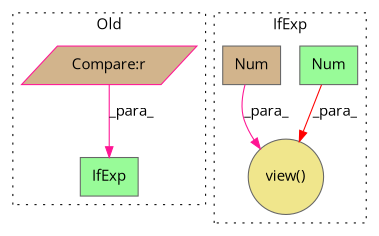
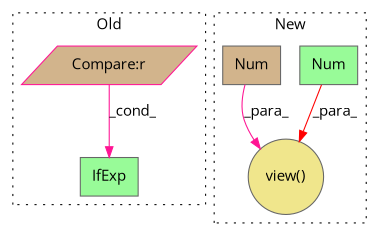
cluster "IfExp": label "IfExp" -> "New"
edge "Compare:r" -> "IfExp": label "_para_" -> "_cond_"
